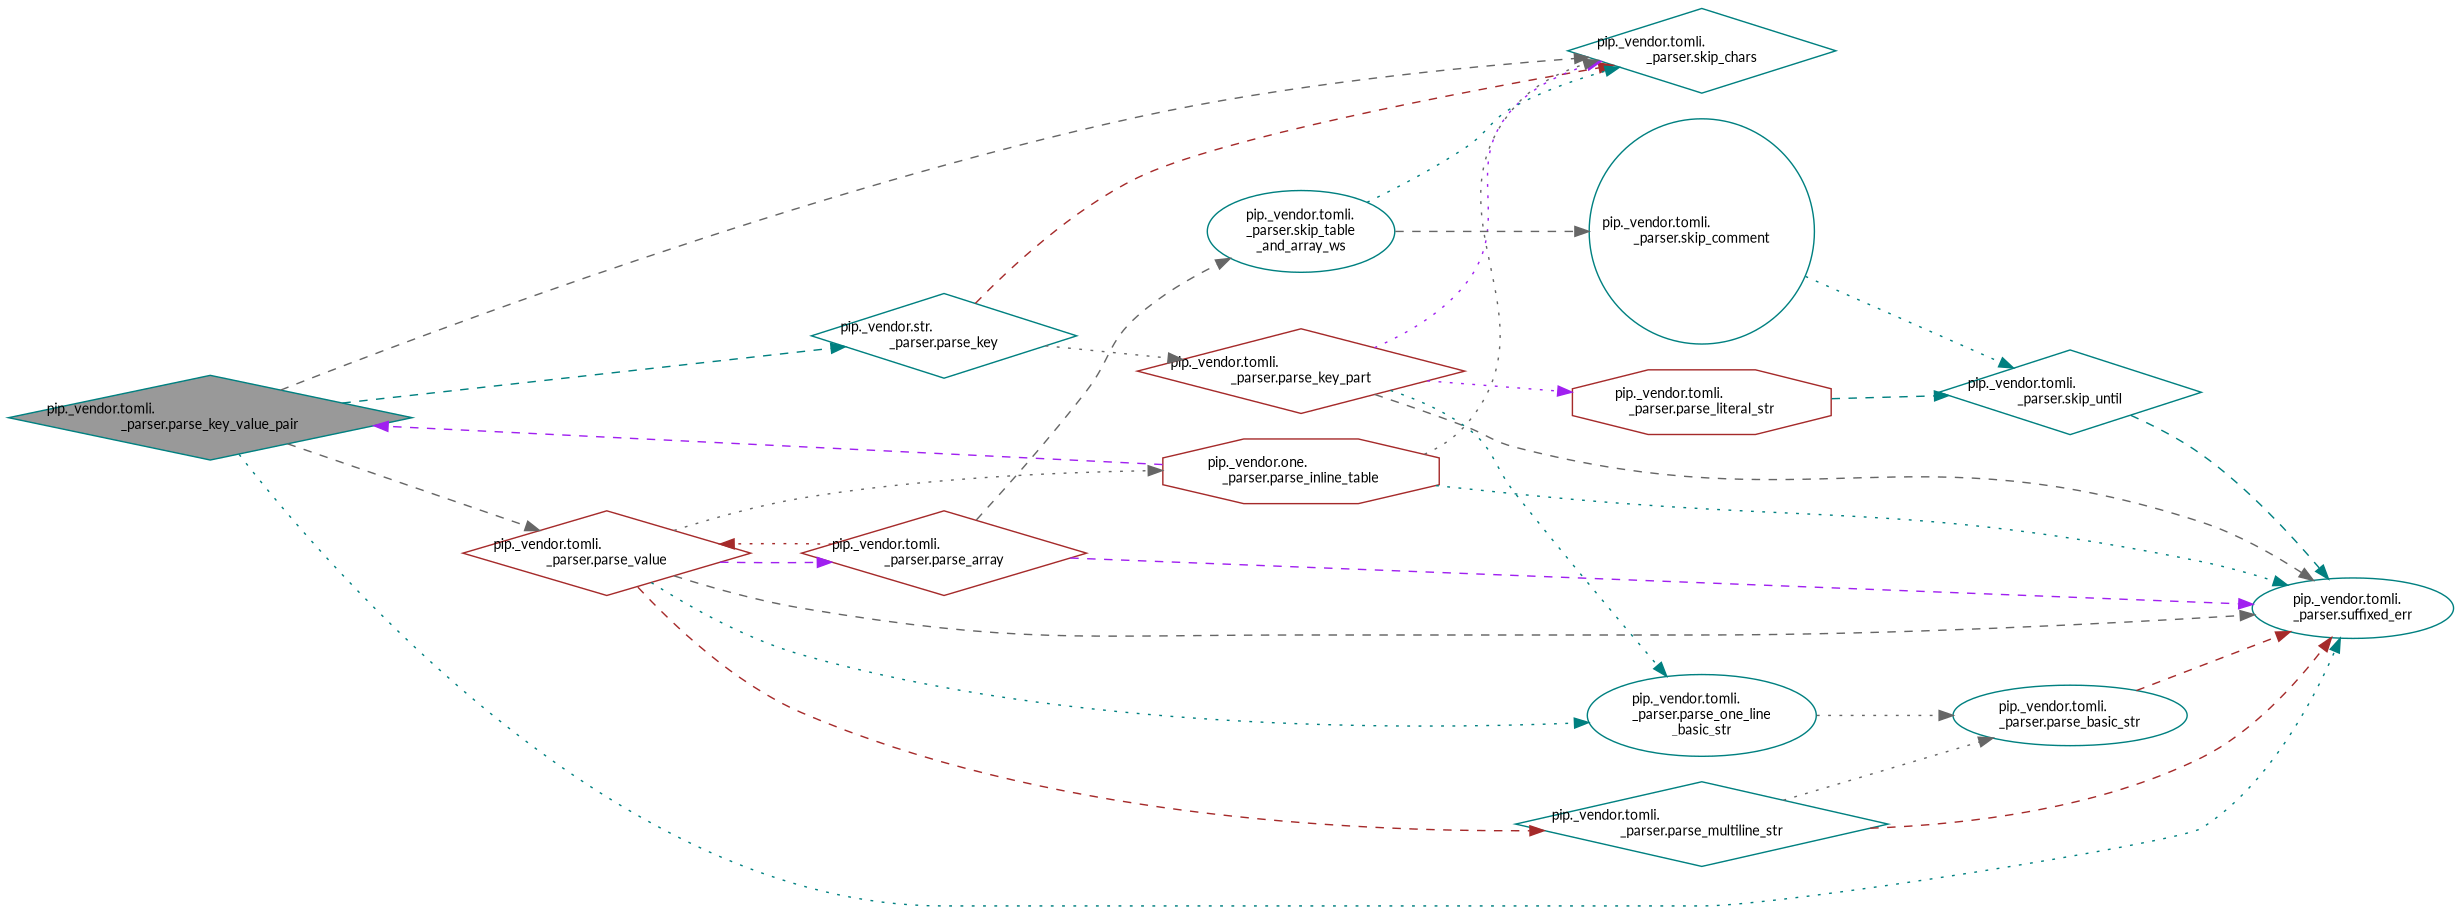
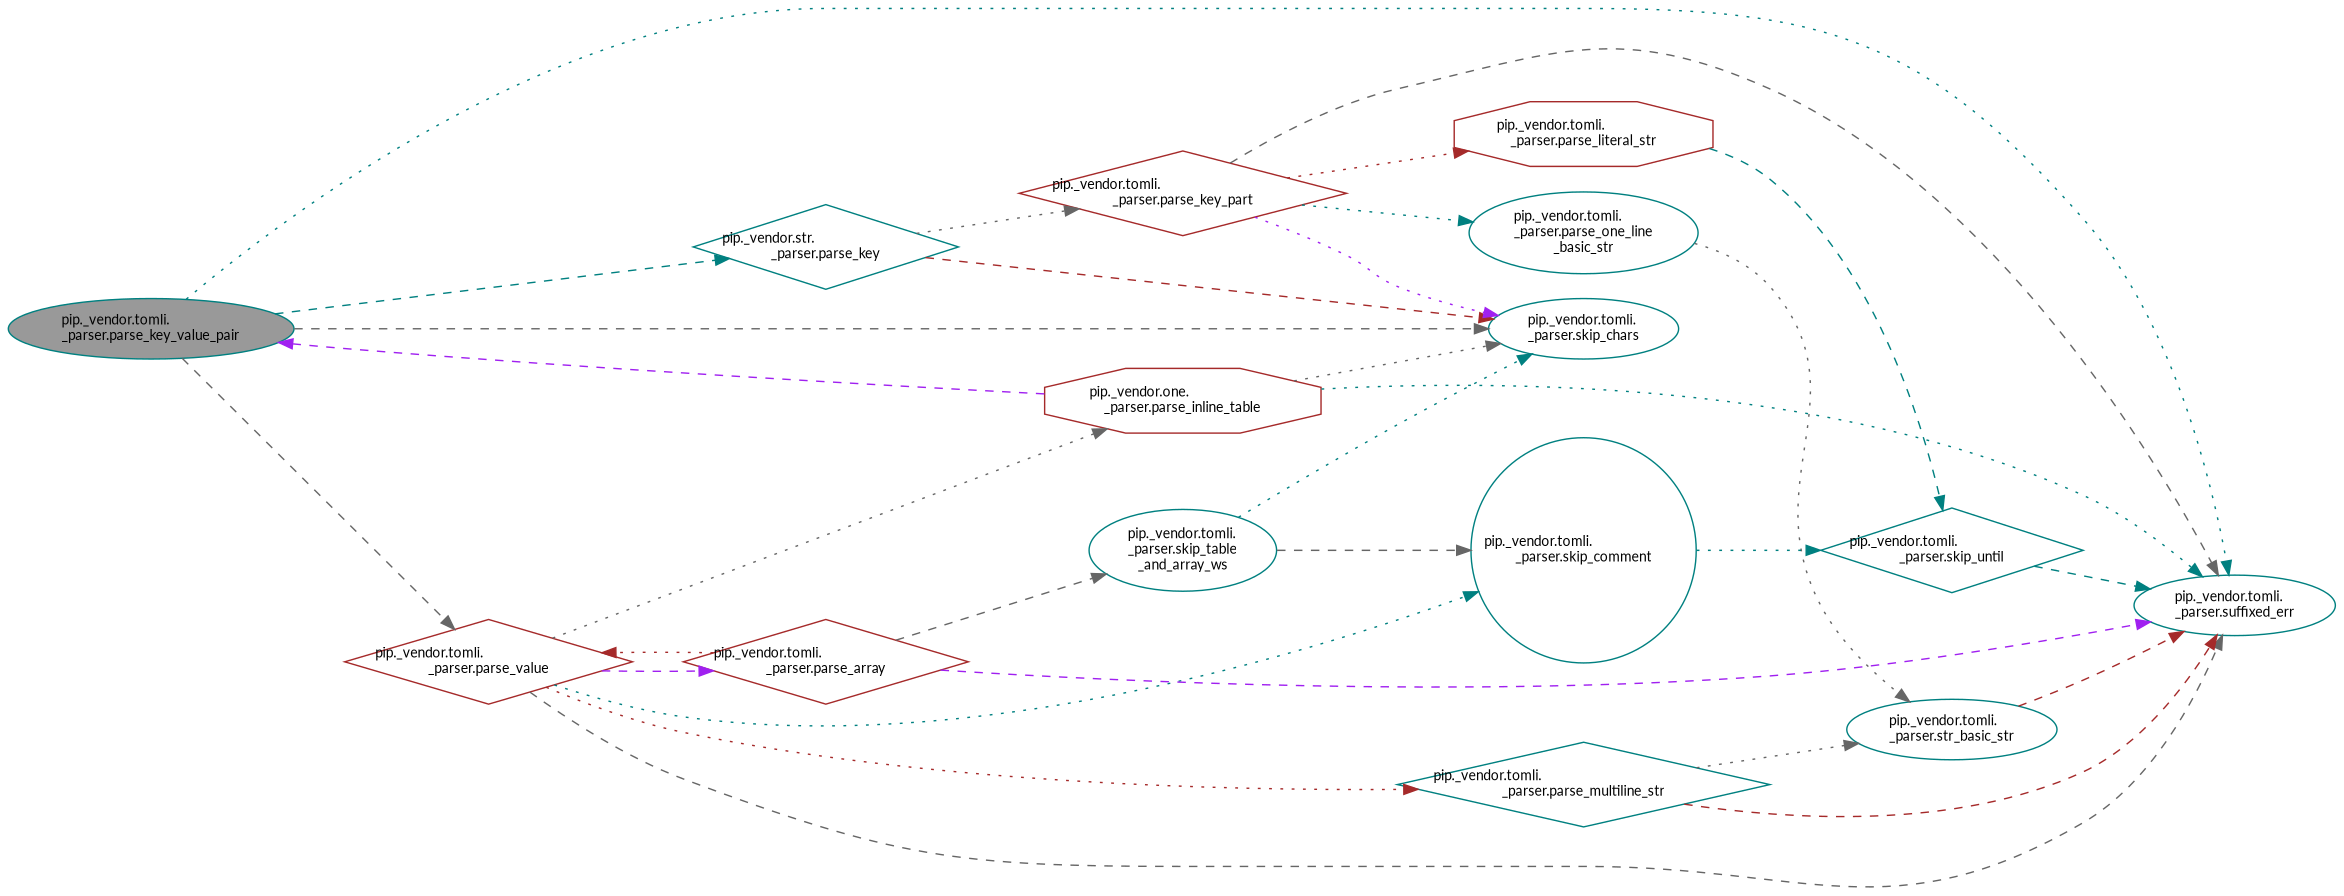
node "pip._vendor.tomli. _parser.skip_chars": shape diamond -> ellipse
edge "pip._vendor.tomli. _parser.parse_key_part" -> "pip._vendor.tomli. _parser.parse_literal_str": color purple -> brown
node "pip._vendor.tomli. _parser.parse_key_value_pair": shape diamond -> ellipse
edge "pip._vendor.tomli. _parser.parse_value" -> "pip._vendor.tomli. _parser.parse_one_line _basic_str": now "pip._vendor.tomli. _parser.parse_value" -> "pip._vendor.tomli. _parser.skip_comment"
node "pip._vendor.tomli. _parser.parse_basic_str": label "pip._vendor.tomli. _parser.parse_basic_str" -> "pip._vendor.tomli. _parser.str_basic_str"
edge "pip._vendor.tomli. _parser.parse_value" -> "pip._vendor.tomli. _parser.parse_multiline_str": style dashed -> dotted
